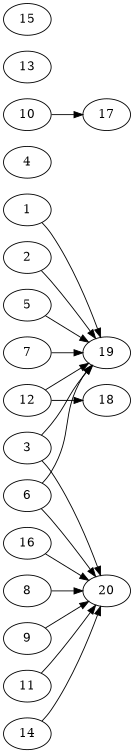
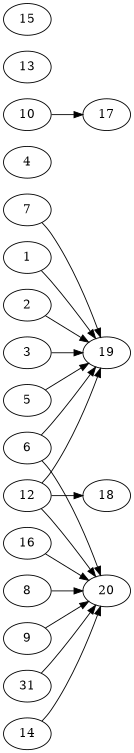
edge "3" -> "20": now "12" -> "20"
node "11": label "11" -> "31"
